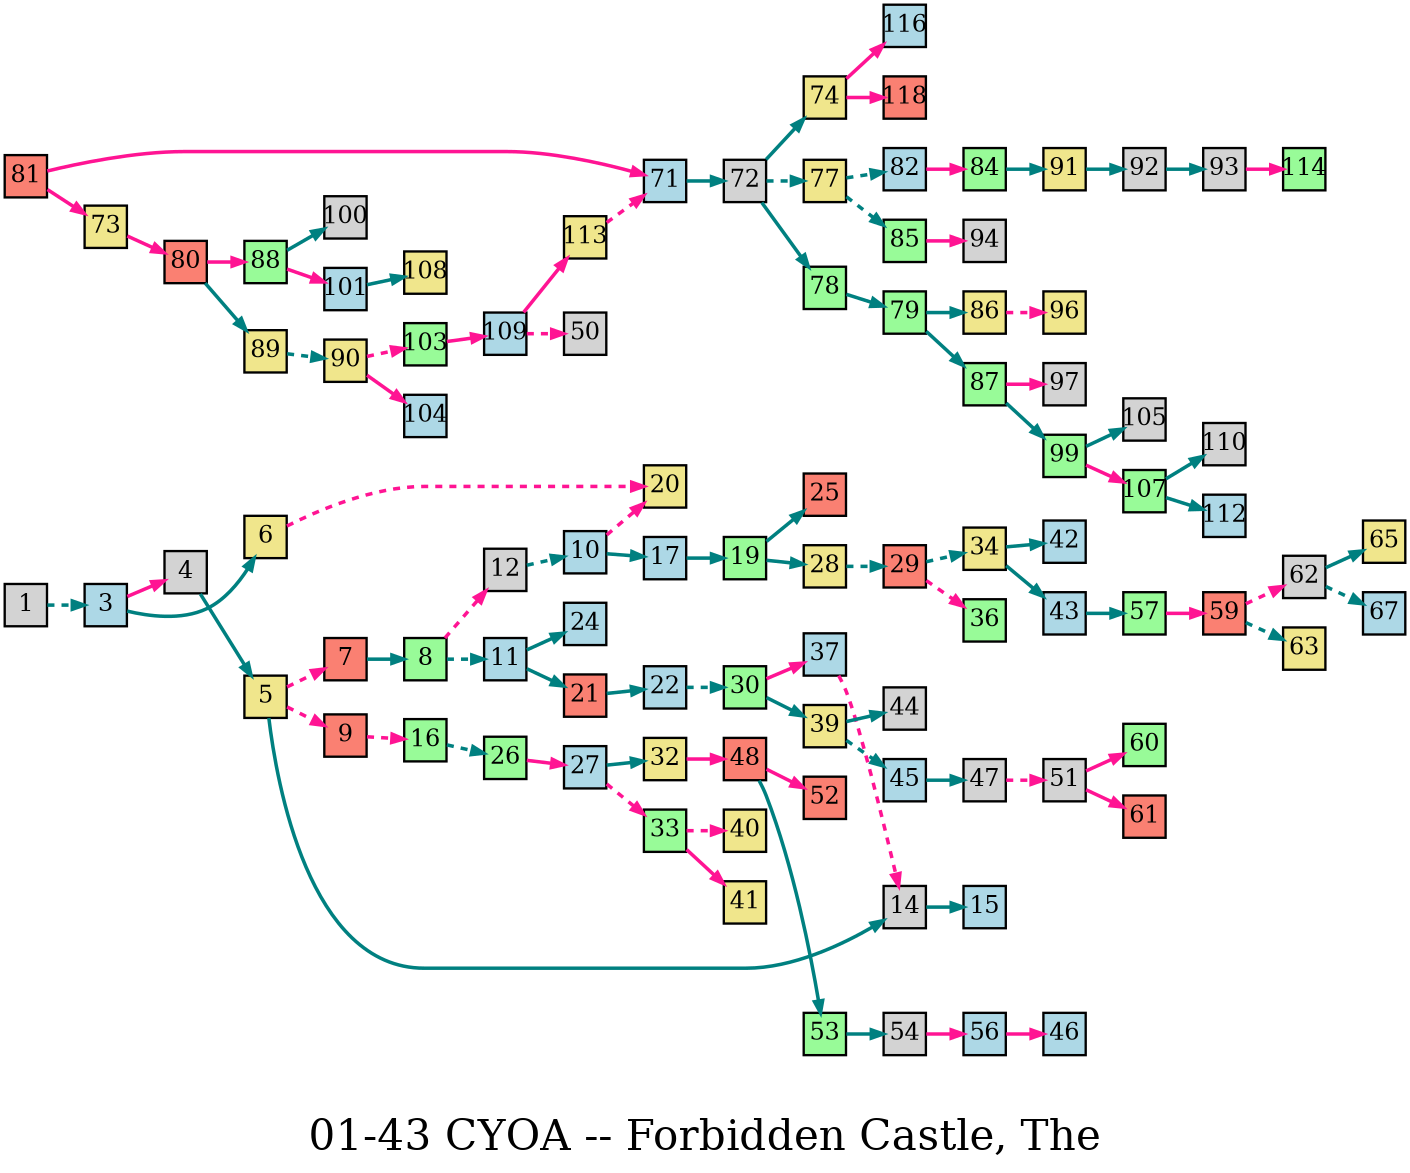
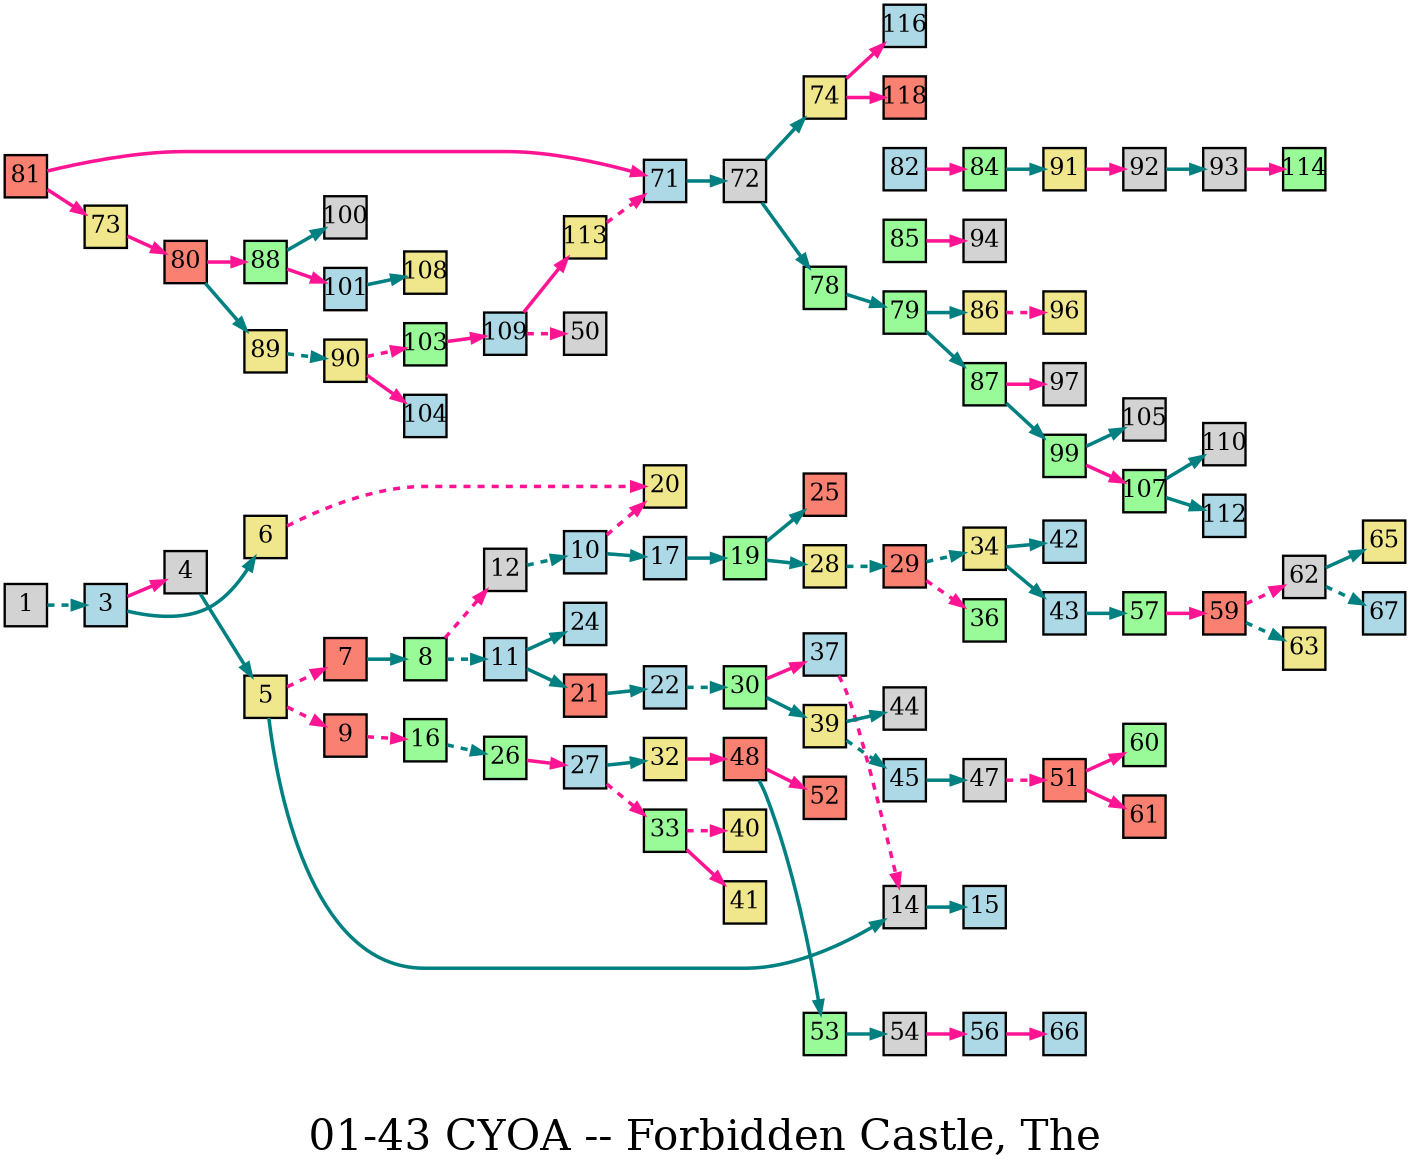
edge "91" -> "92": color teal -> deeppink
node "77": removed
node "51": fillcolor lightgrey -> salmon
node "46": label "46" -> "66"
